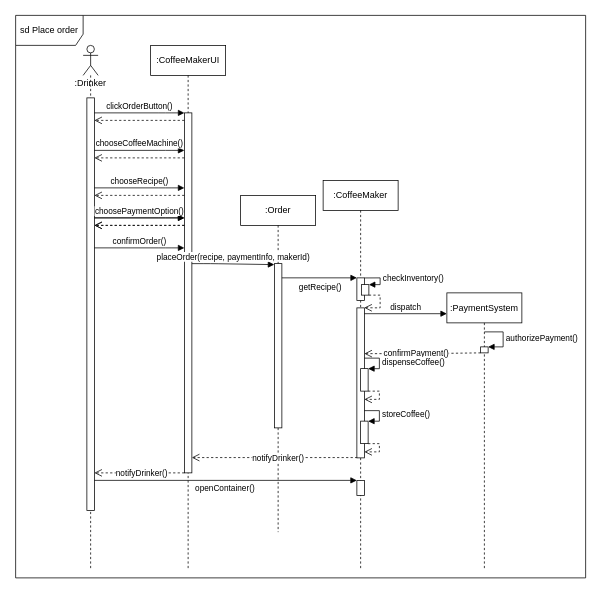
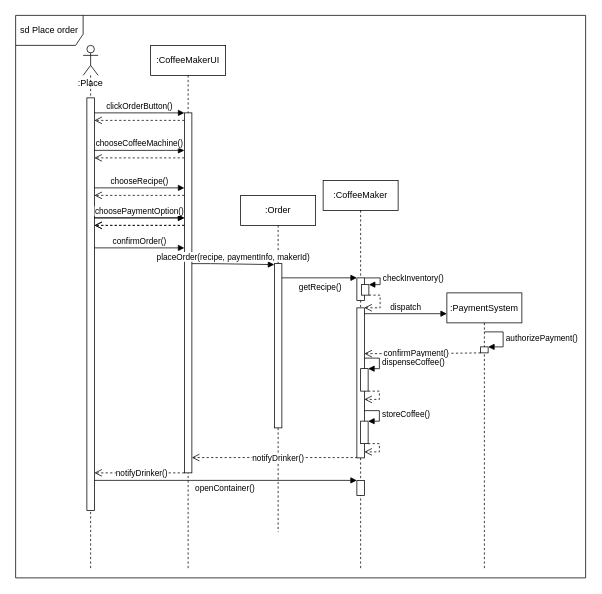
node ":Drinker": label ":Drinker" -> ":Place"
